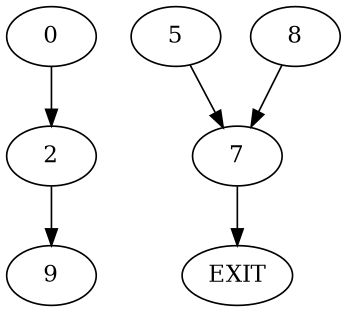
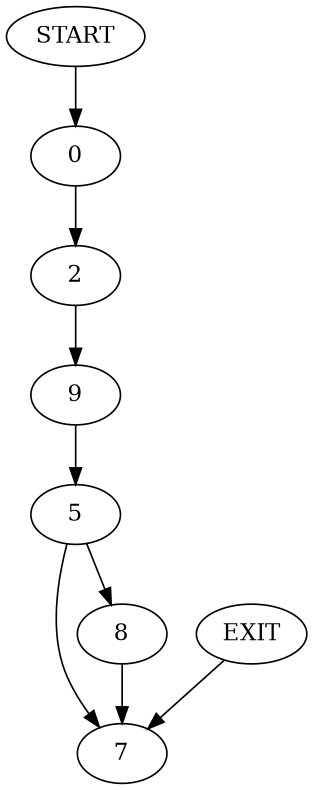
node "START": added
edge "7" -> "EXIT": reversed
edge "9" -> "5": added
edge "5" -> "8": added
